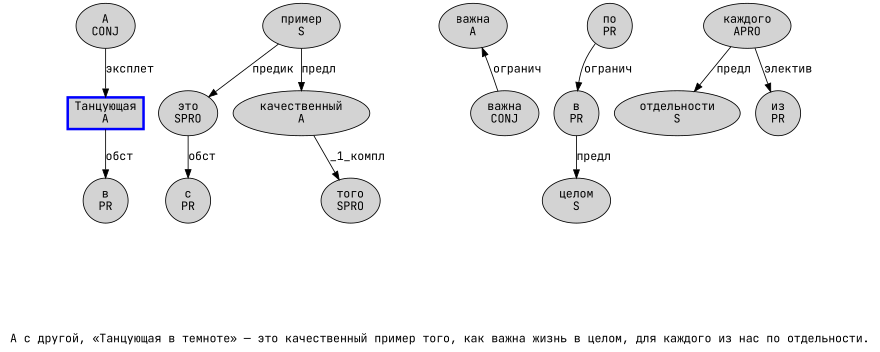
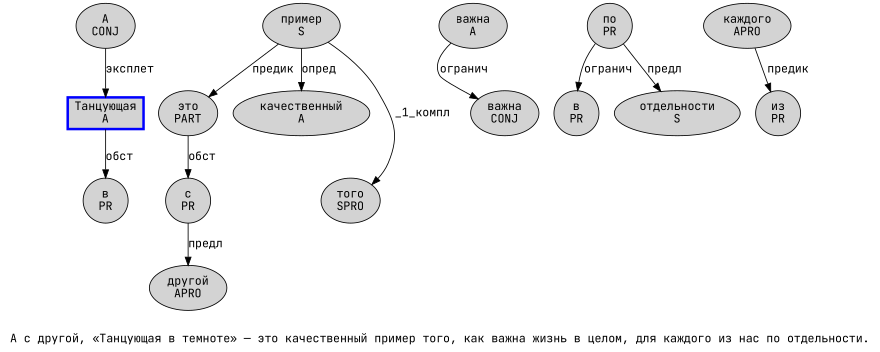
edge "каждого APRO" -> "отдельности S": now "по PR" -> "отдельности S"
edge "пример S" -> "качественный A": label "предл" -> "опред"
edge "каждого APRO" -> "из PR": label "электив" -> "предик"
edge "важна CONJ" -> "важна A": reversed
node "это SPRO": label "это SPRO" -> "это PART"
edge "качественный A" -> "того SPRO": now "пример S" -> "того SPRO"
node "целом S": removed
node "другой APRO": added
